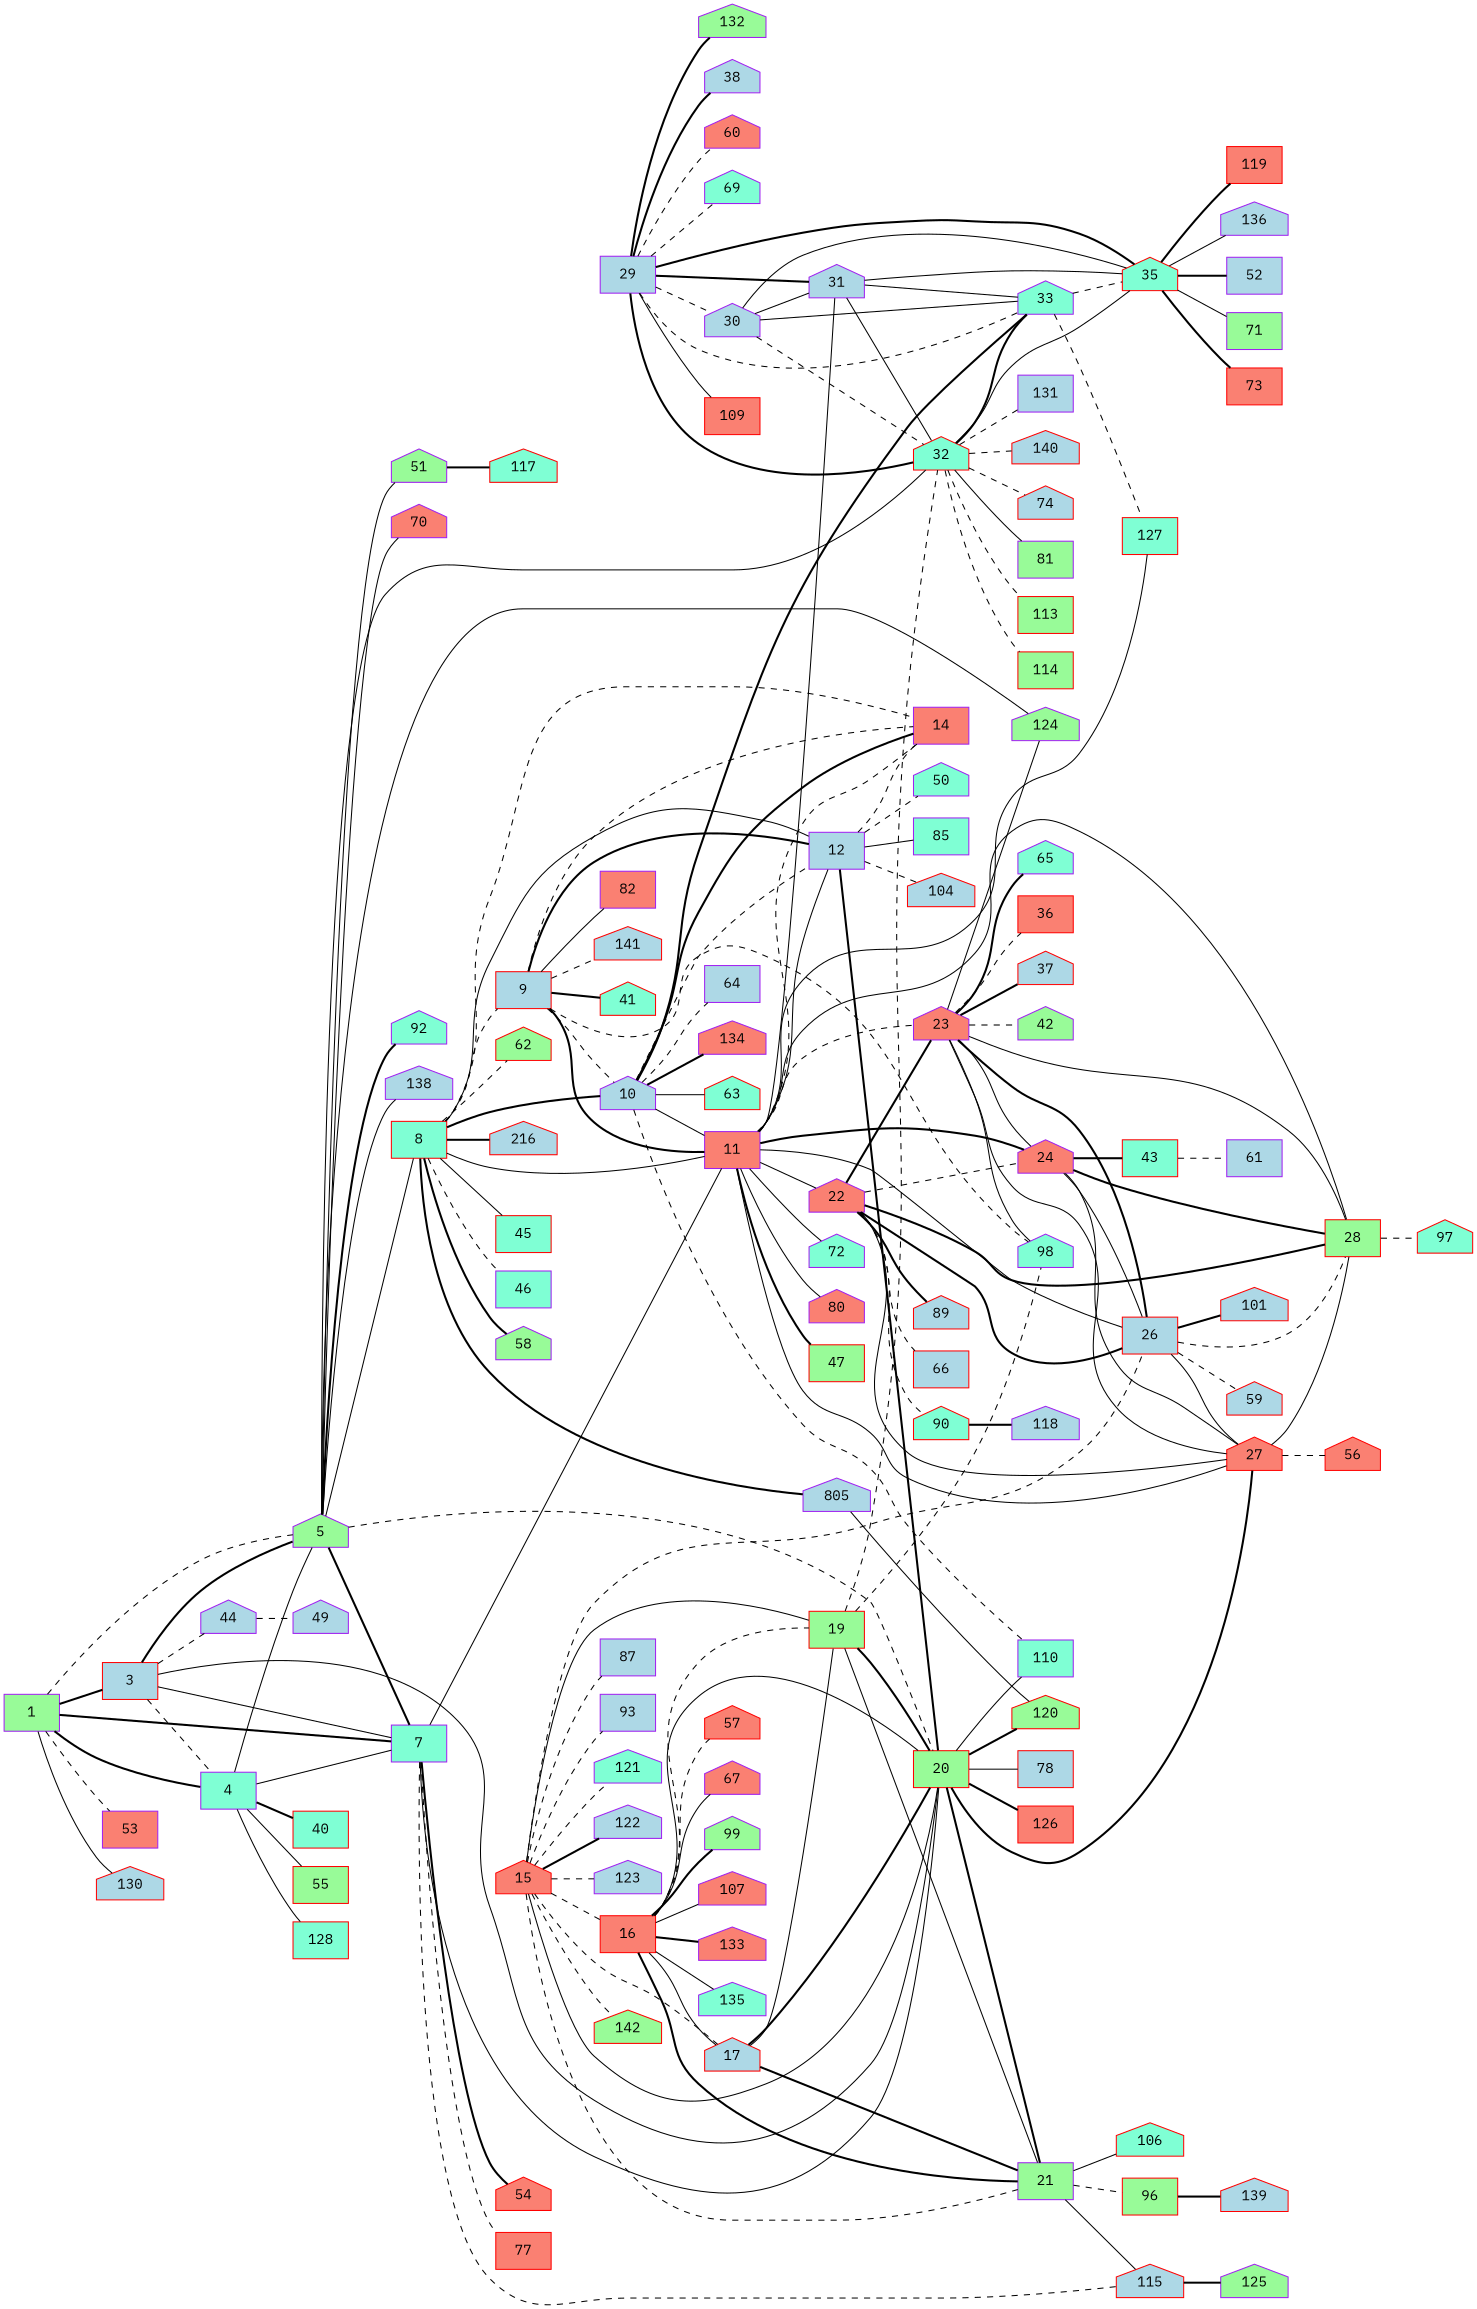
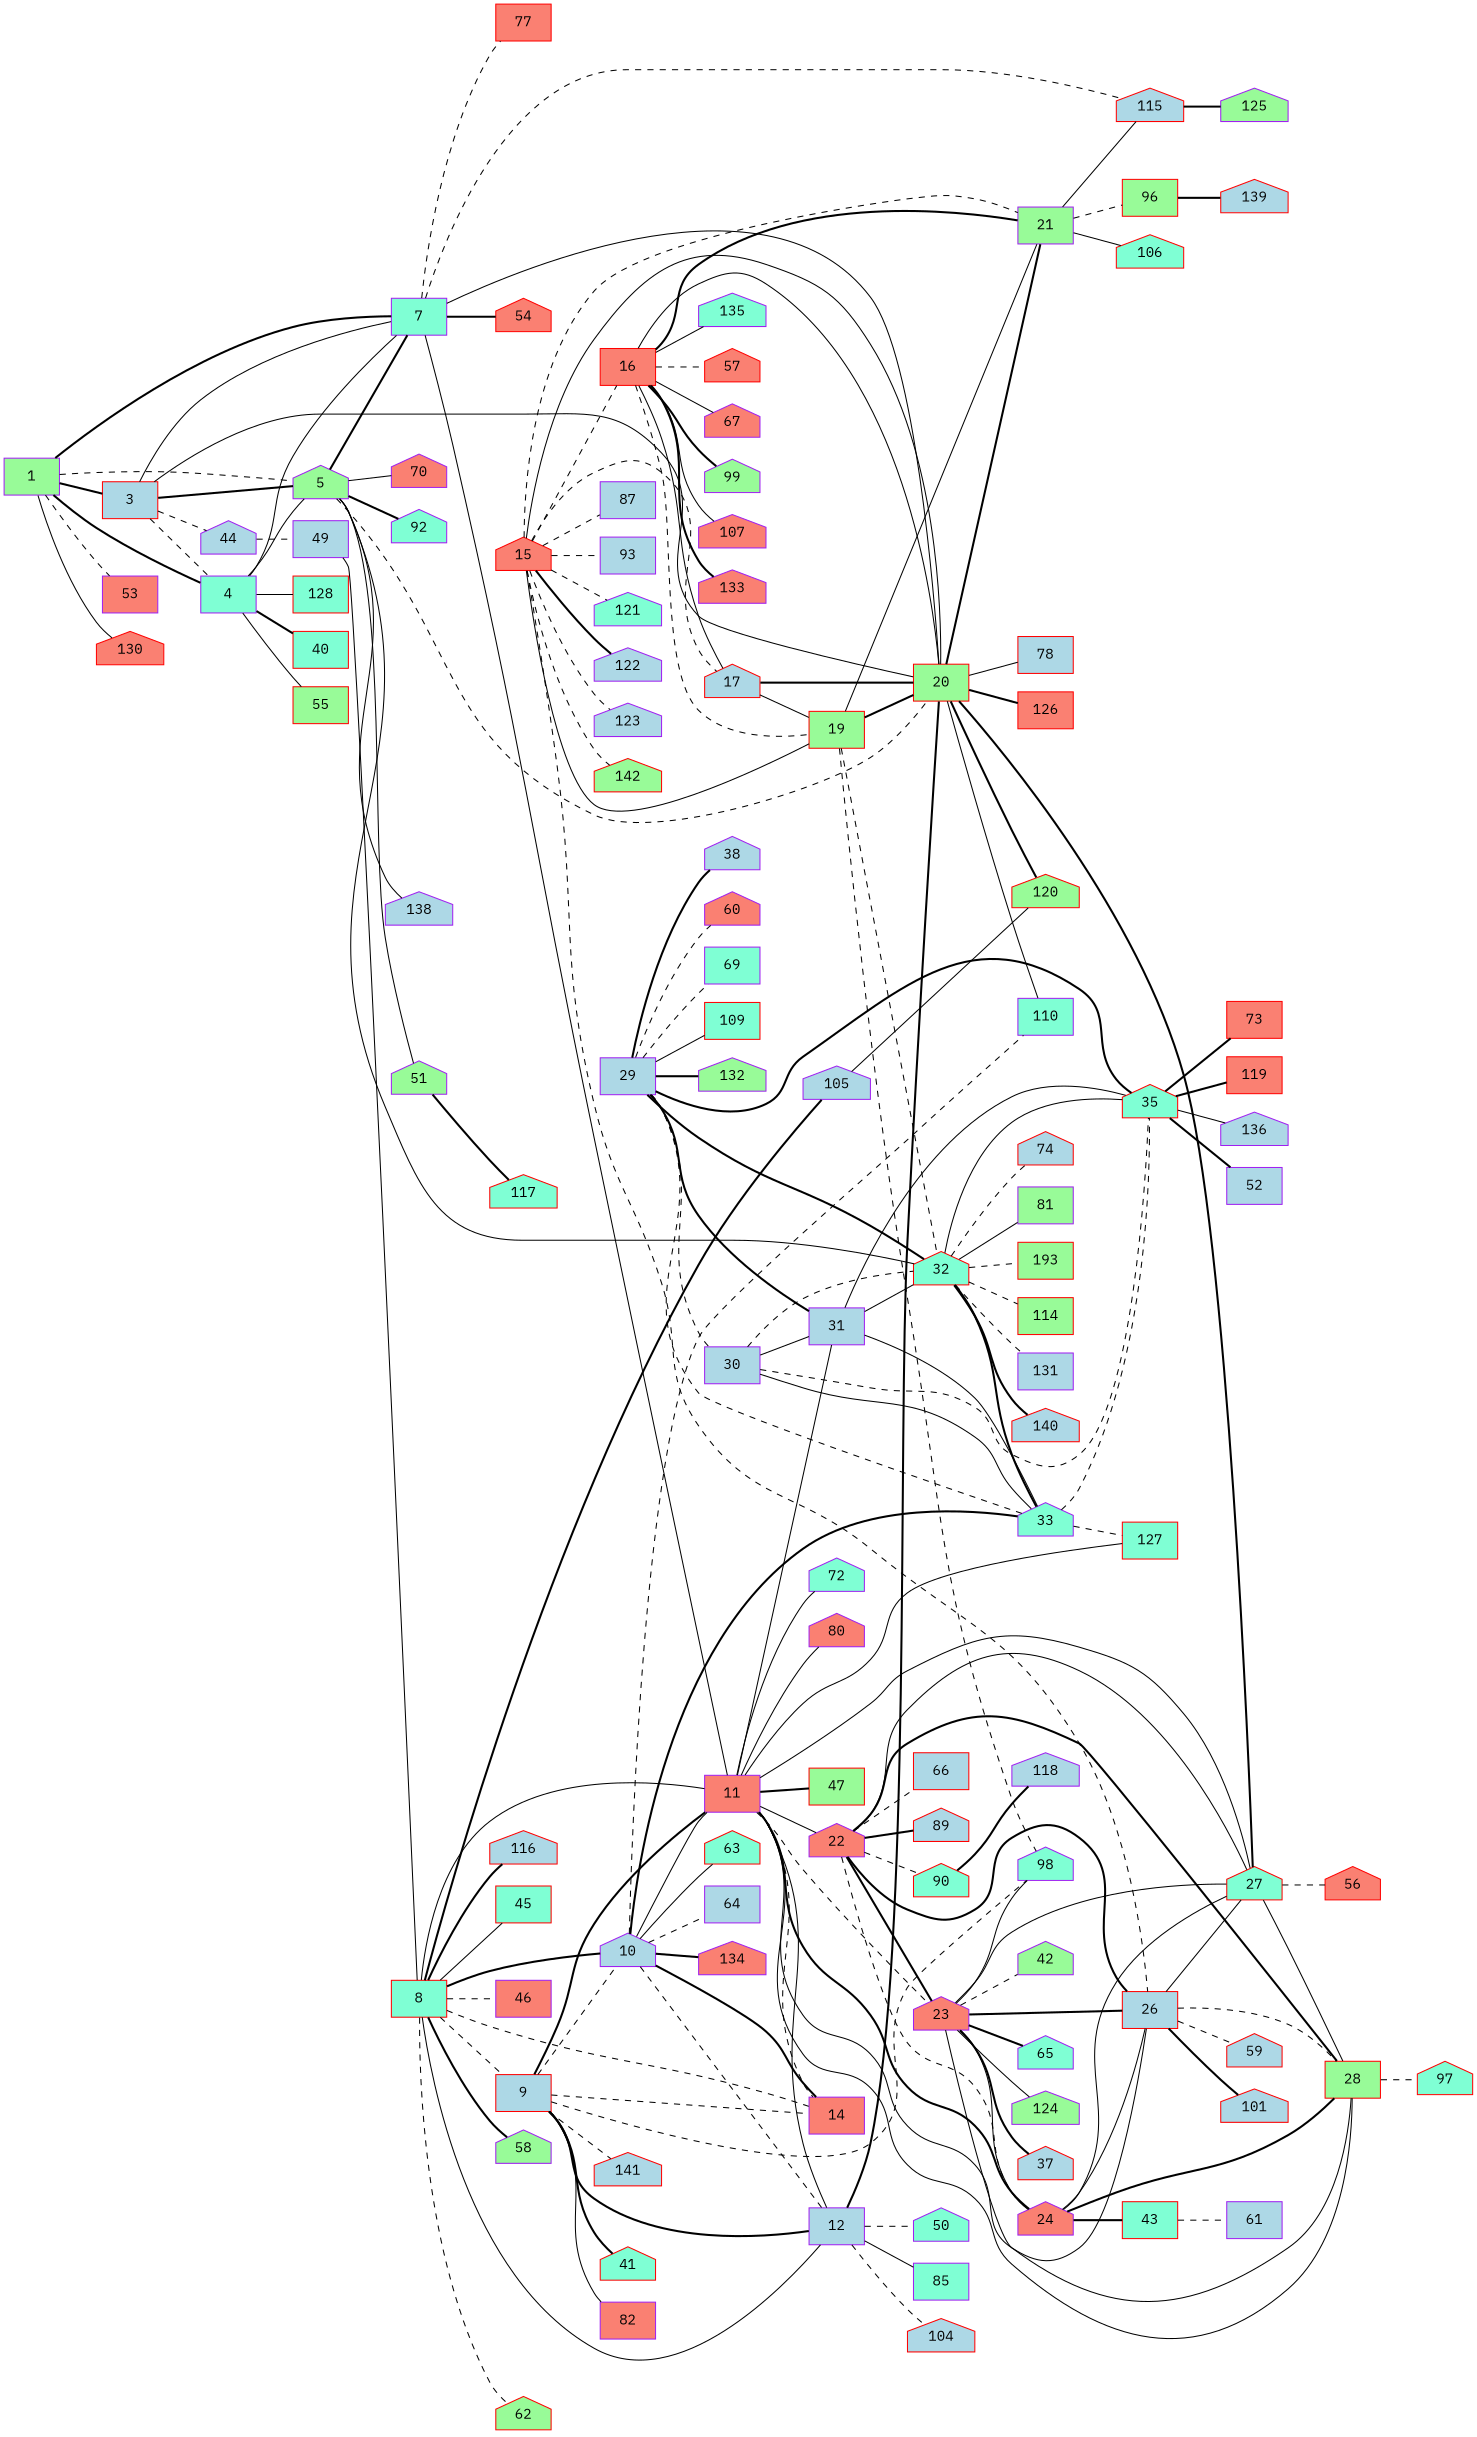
node "69": shape house -> box
edge "35" -- "30": style solid -> dashed
node "31": shape house -> box
node "30": shape house -> box
node "71": removed
node "109": fillcolor salmon -> aquamarine
edge "140" -- "32": style dashed -> bold
node "113": label "113" -> "193"
edge "124" -- "5": removed
edge "14" -- "12": removed
node "36": removed
node "216": label "216" -> "116"
node "46": fillcolor aquamarine -> salmon
edge "8" -- "5": now "8" -- "49"
node "27": fillcolor salmon -> aquamarine
node "805": label "805" -> "105"
node "49": shape house -> box
node "130": fillcolor lightblue -> salmon
edge "17" -- "21": removed
